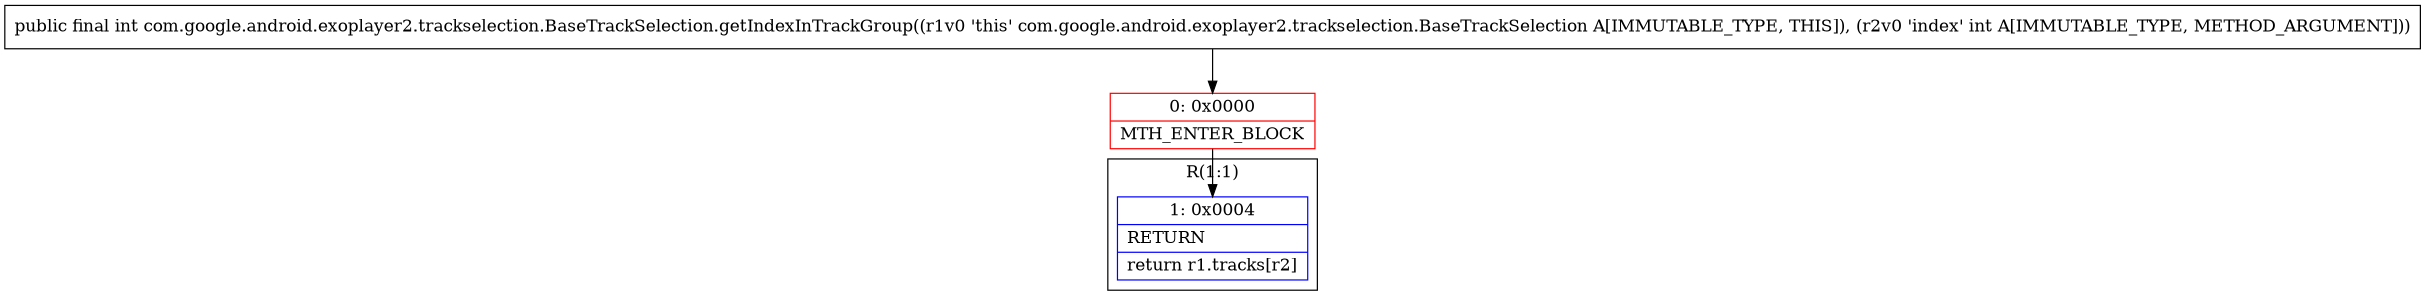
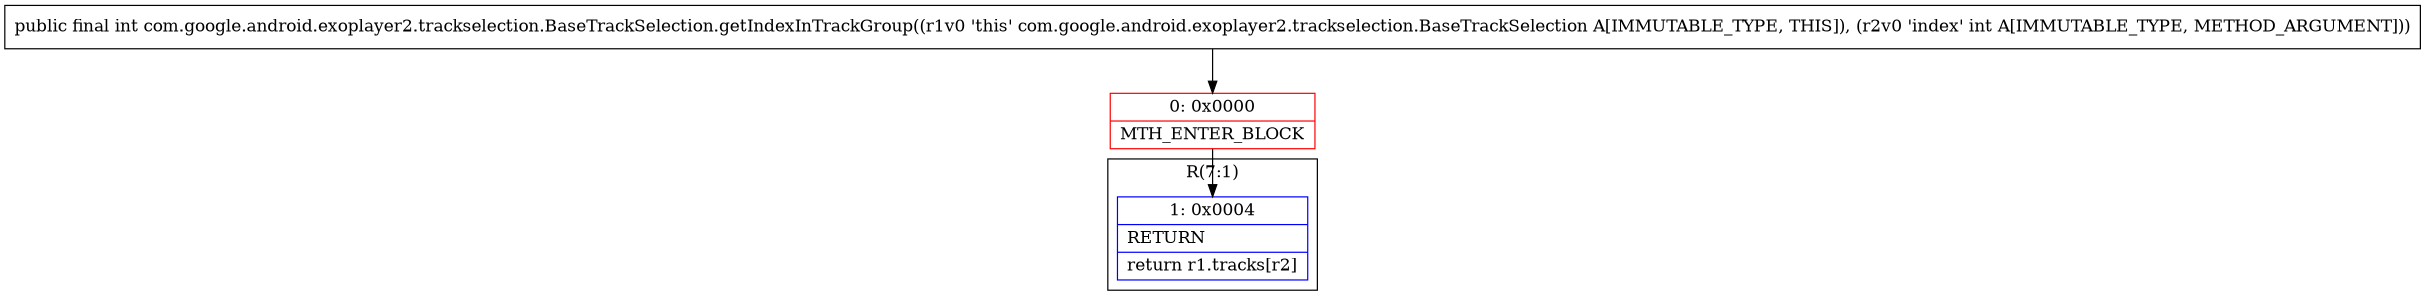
cluster "R(1:1)": label "R(1:1)" -> "R(7:1)"
